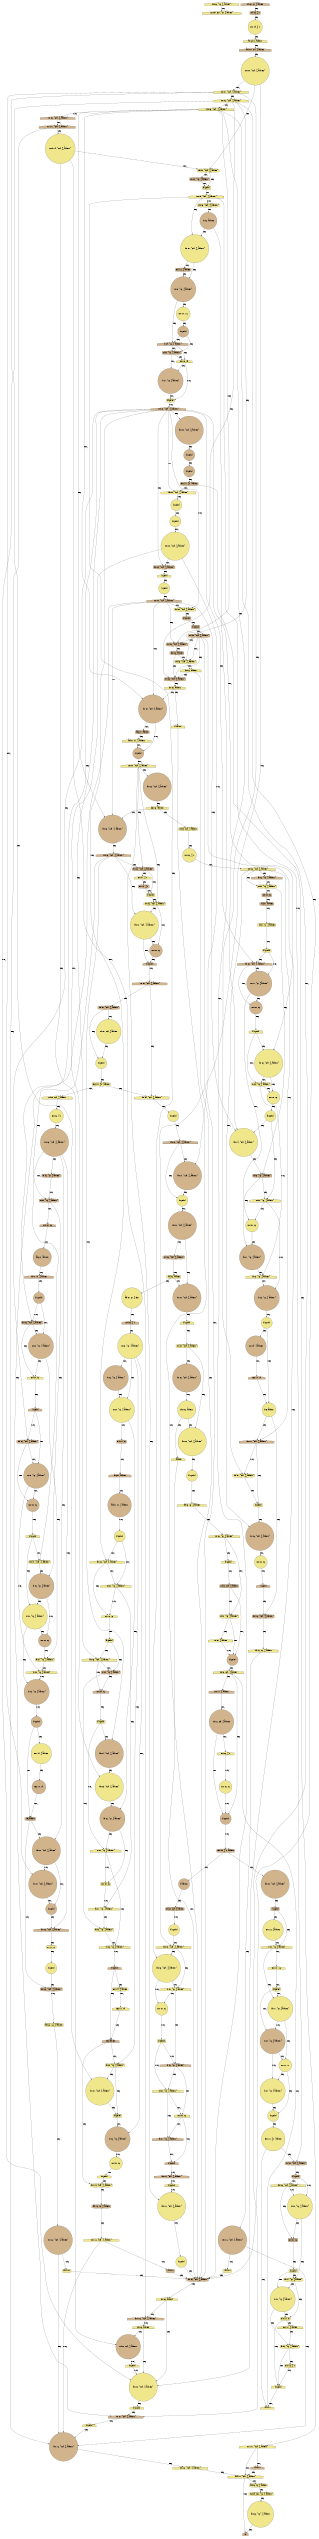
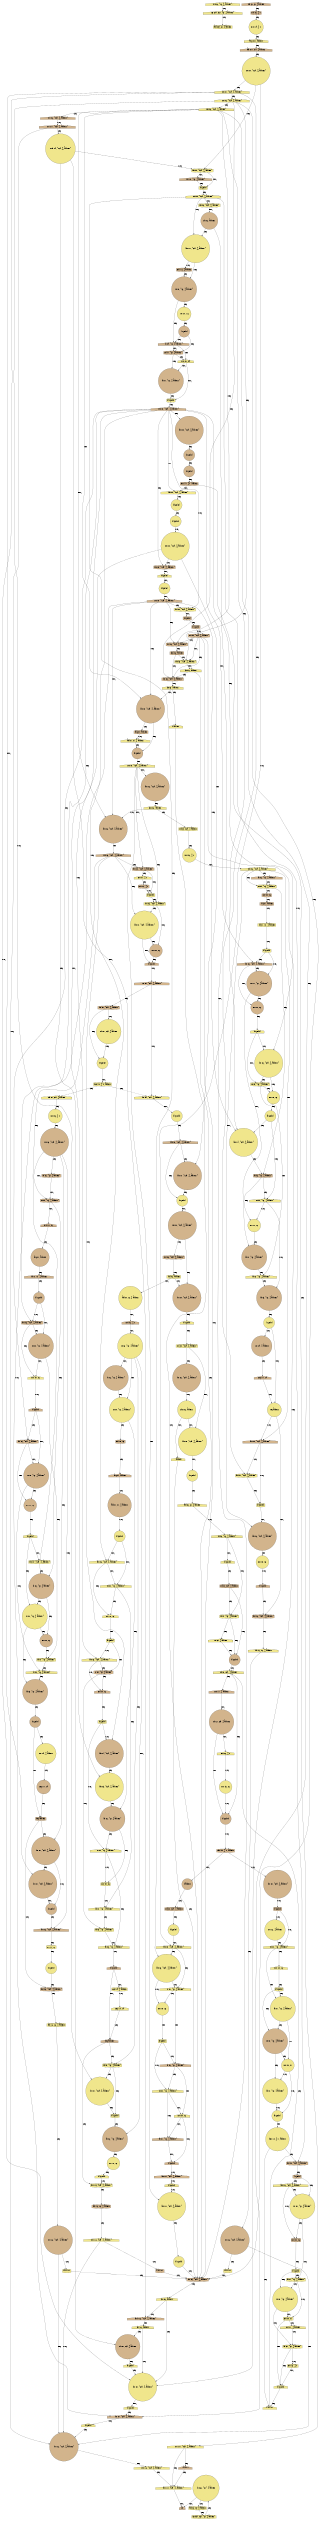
node "add x29 , sp , # address": added
node "str x10 , [ sp , # address ]": shape cylinder -> house
node "add x0 , sp , # cbnz": label "add x0 , sp , # cbnz" -> "add x0 , sp , # address"
edge "ldur w0 , [ x29 , #- address ]" -> "add sp , sp , # address": now "ldr x28 , [ sp ] , # address" -> "add sp , sp , # address"
